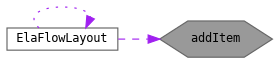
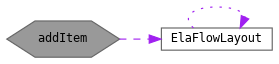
edge "ElaFlowLayout" -> "addItem": reversed
